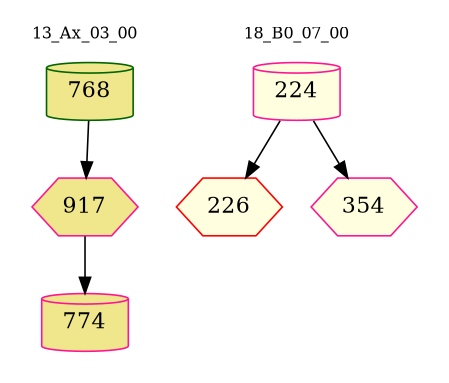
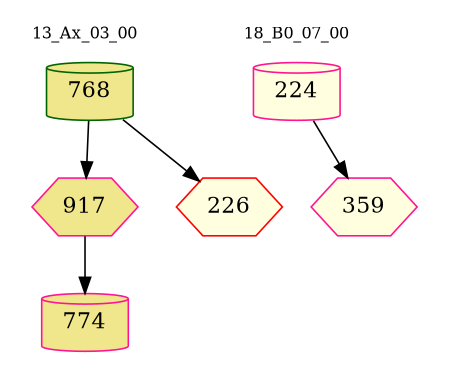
edge "224" -> "226": now "768" -> "226"
node "354": label "354" -> "359"
